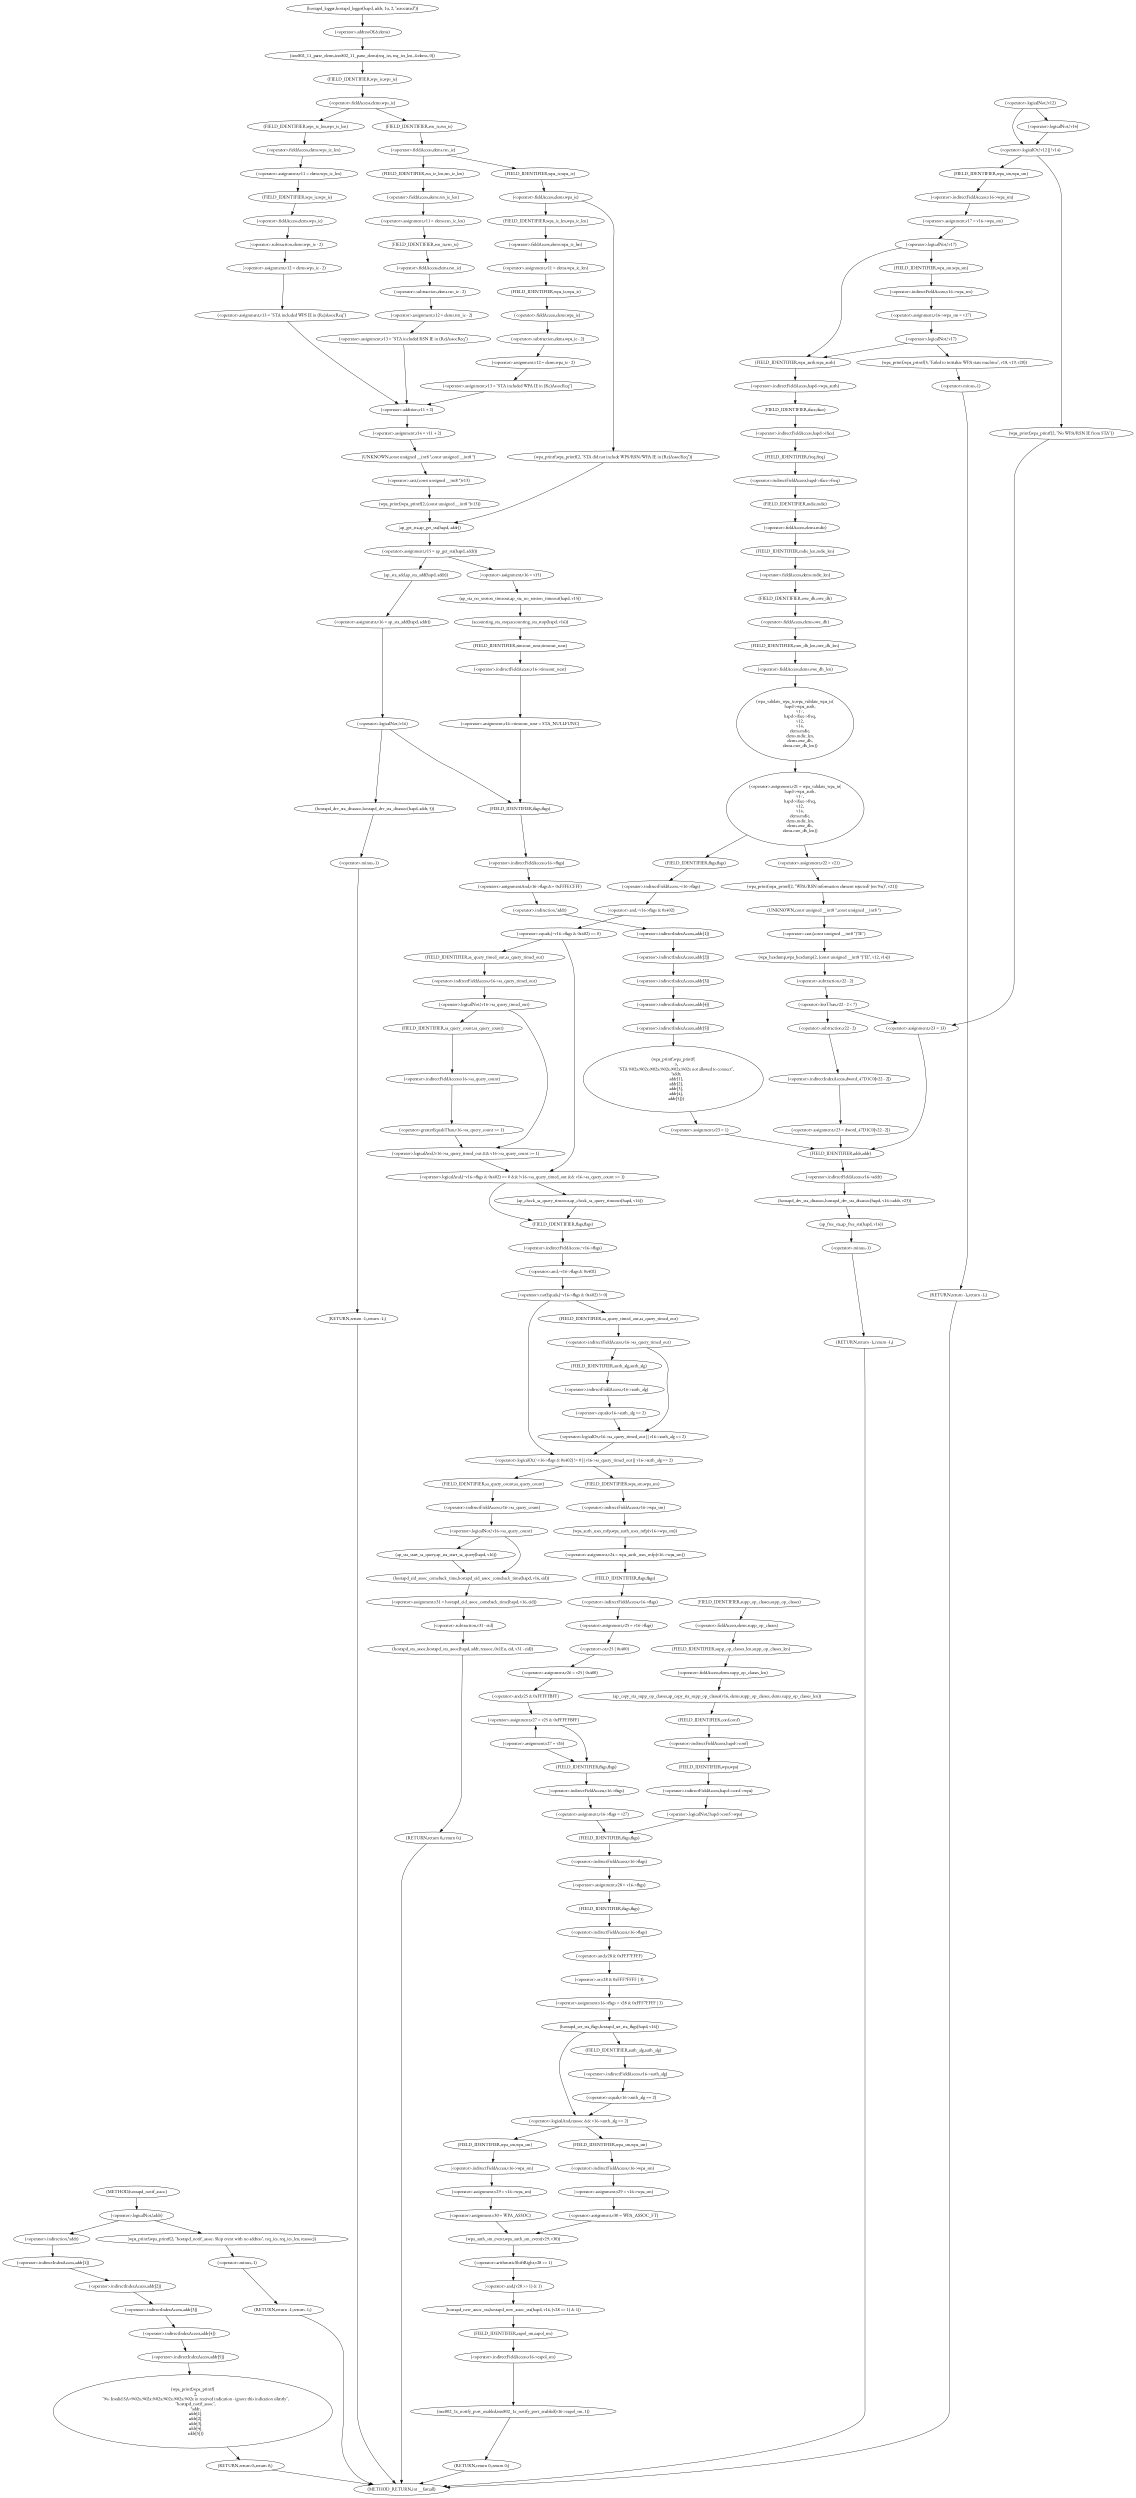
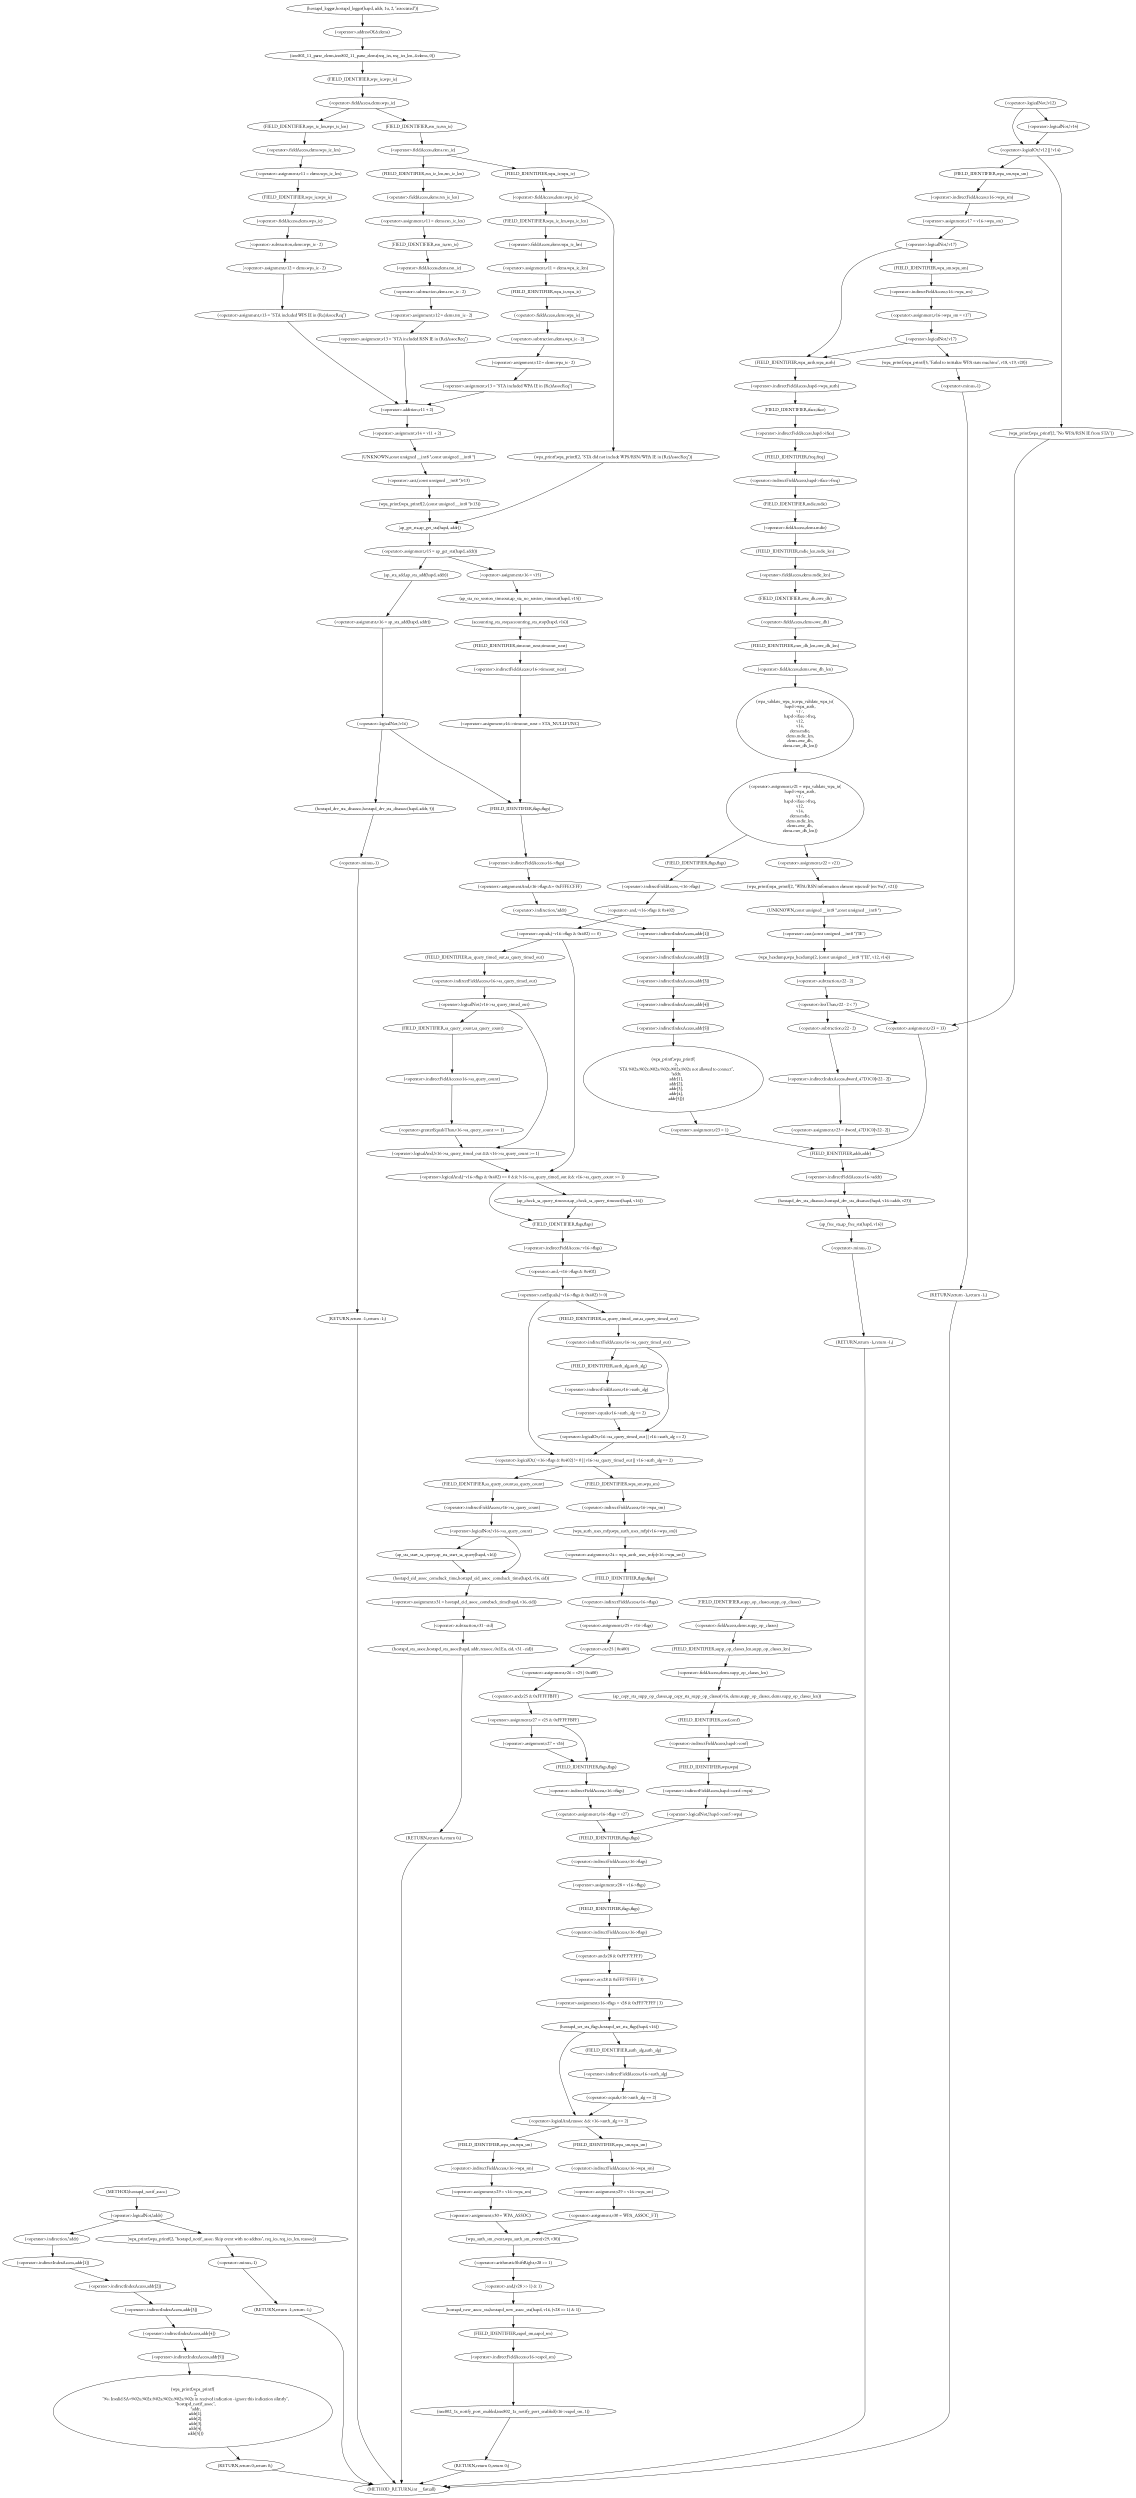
edge "(<operator>.assignment,v27 = v26)" -> "(<operator>.assignment,v27 = v25 & 0xFFFFFBFF)": reversed
